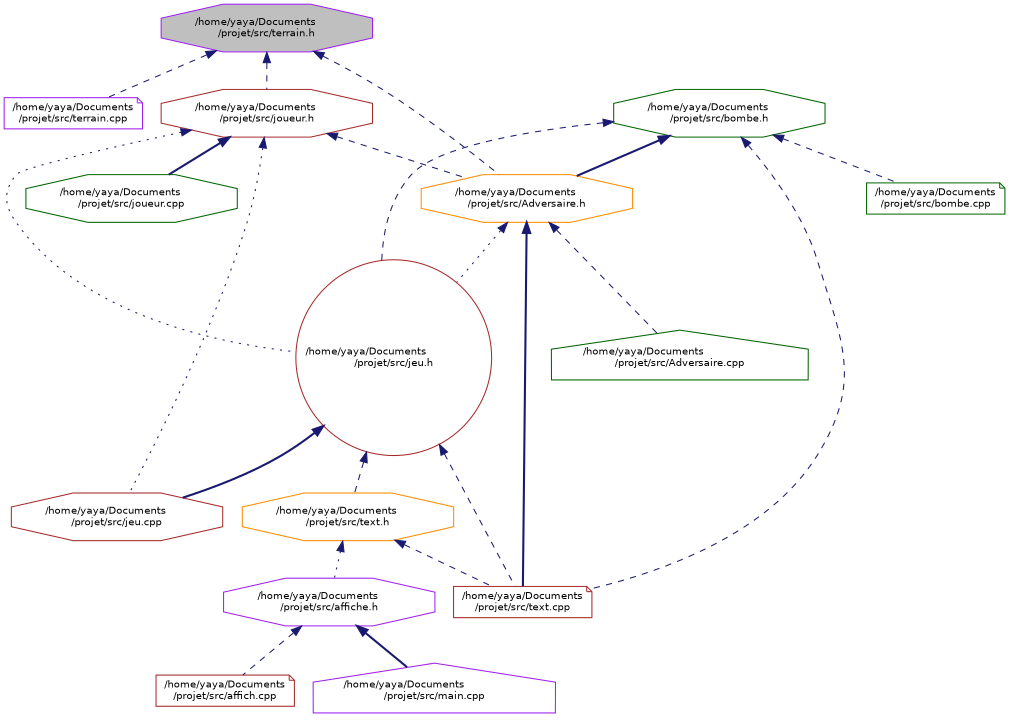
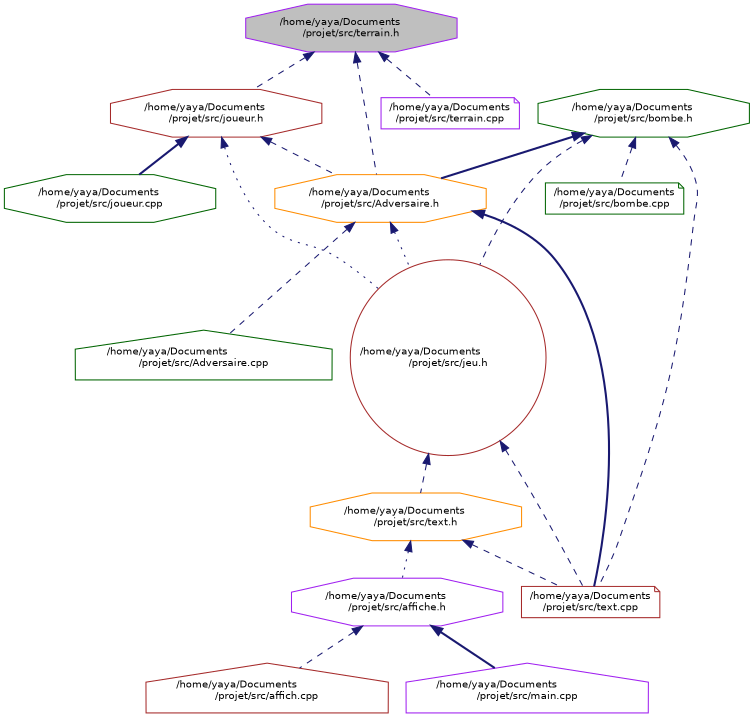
node "/home/yaya/Documents /projet/src/jeu.cpp": removed
node "/home/yaya/Documents /projet/src/affich.cpp": shape note -> house
